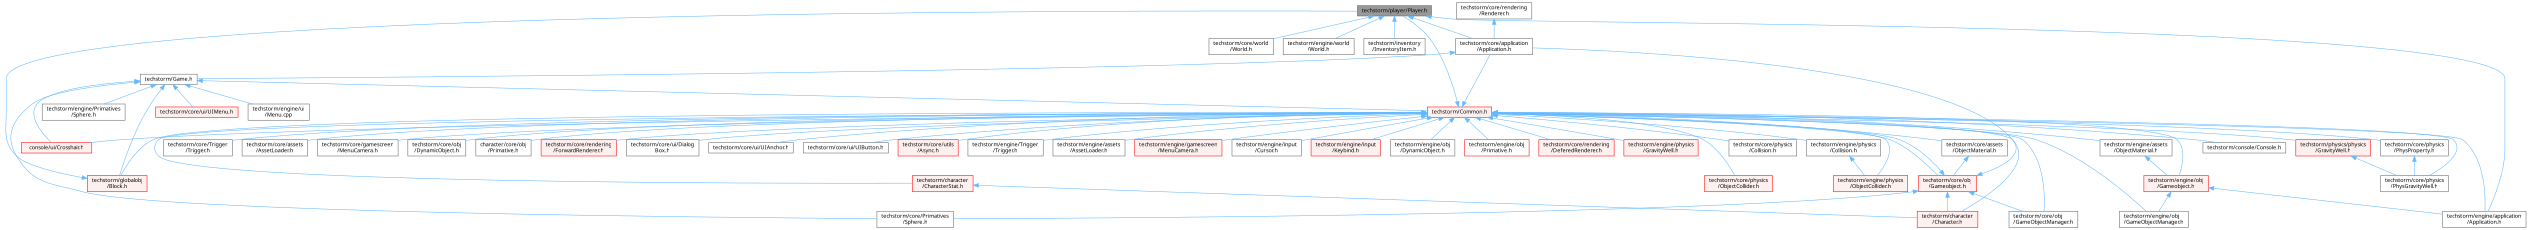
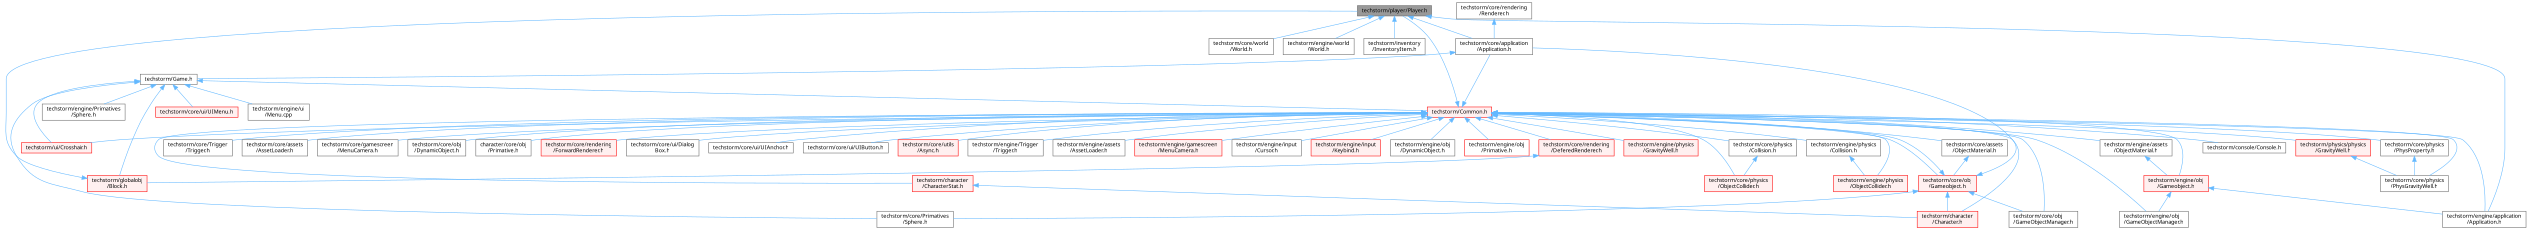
edge "techstorm/globalobj /Block.h" -> "techstorm/Common.h": now "techstorm/globalobj /Block.h" -> "techstorm/core/rendering /DeferedRenderer.h"
node "console/ui/Crosshair.h": label "console/ui/Crosshair.h" -> "techstorm/ui/Crosshair.h"
edge "techstorm/core/physics /ObjectCollider.h" -> "techstorm/core/physics /Collision.h": added
